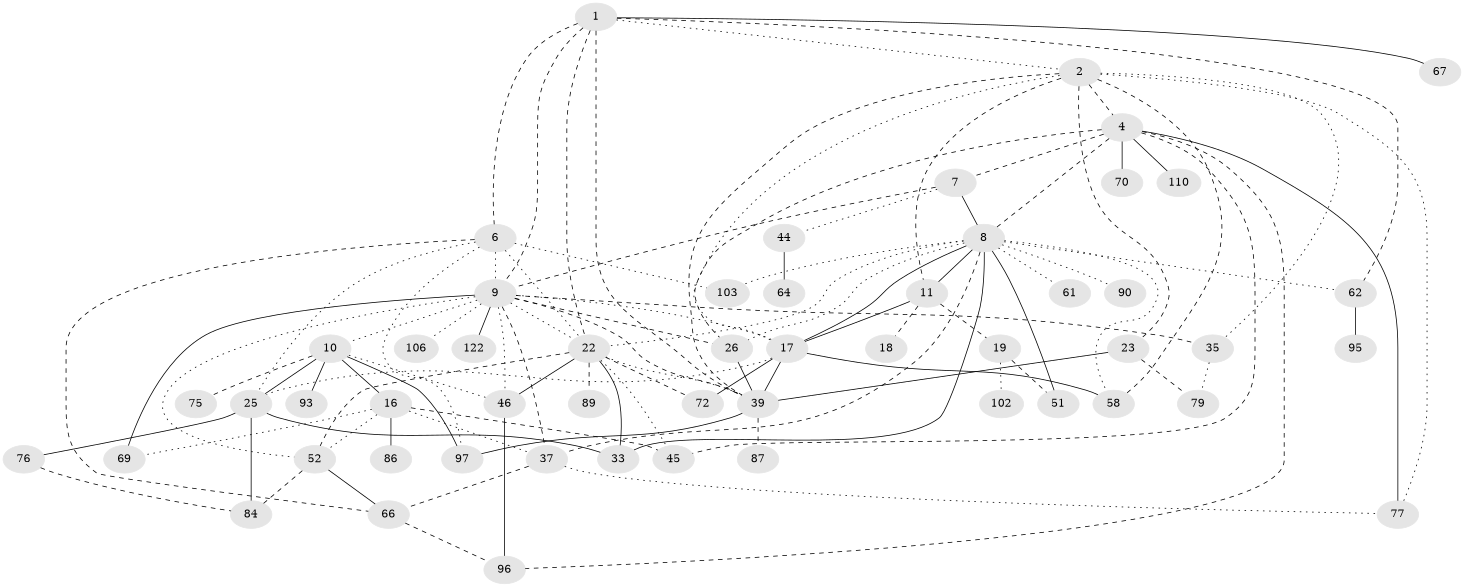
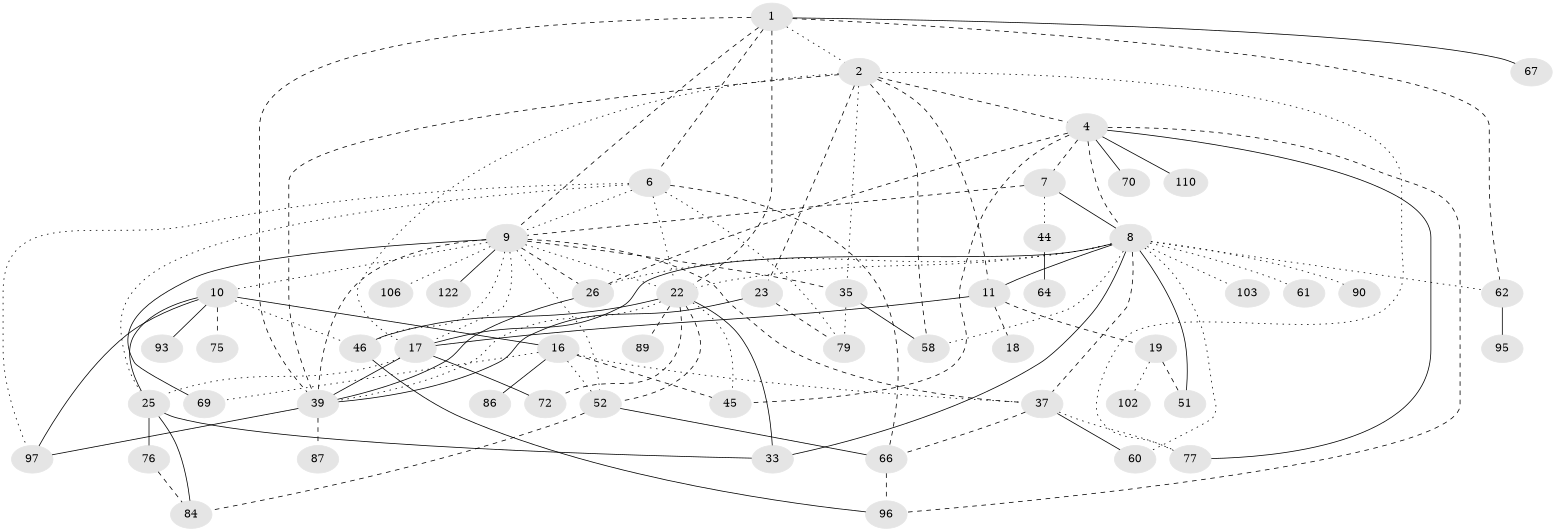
edge "6" -- "103": now "6" -- "79"
edge "17" -- "58": now "35" -- "58"
node "60": added
